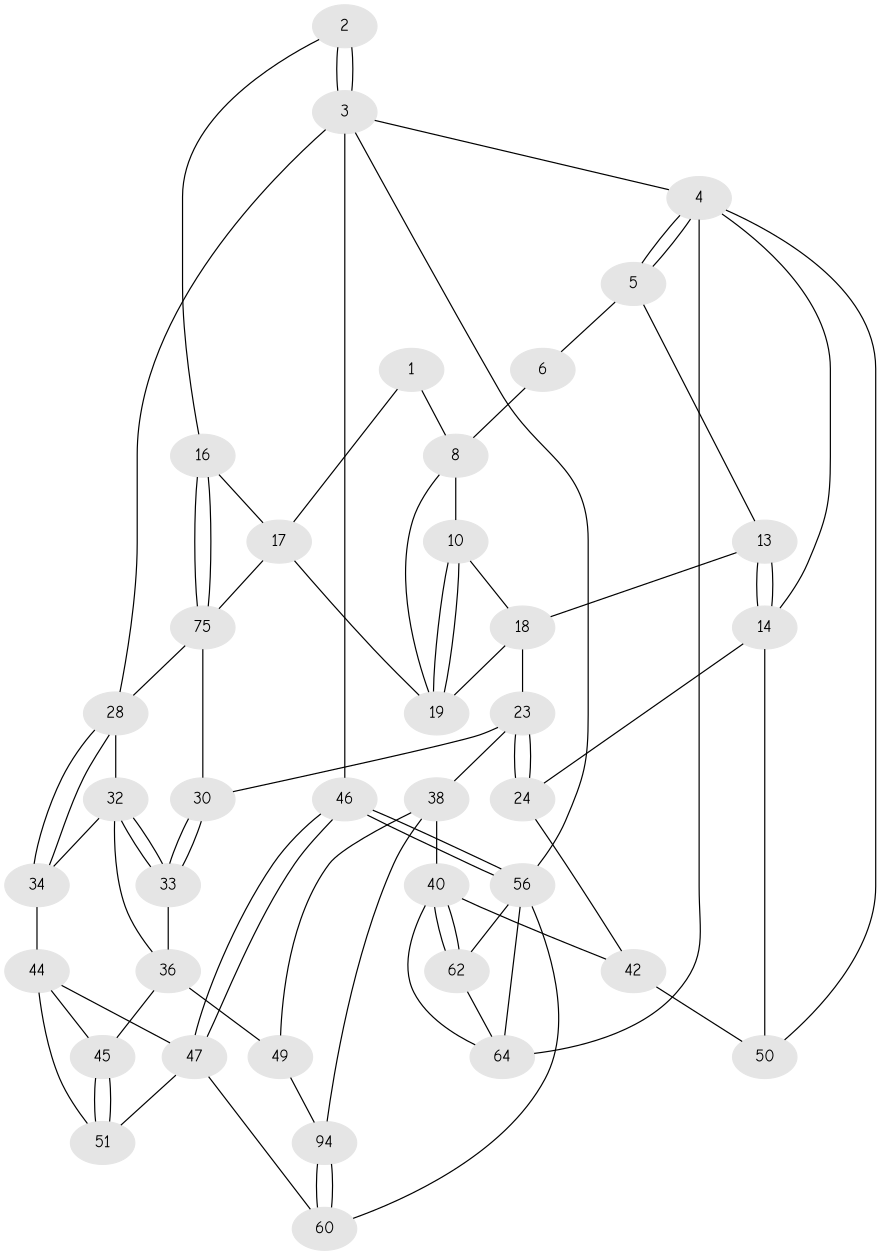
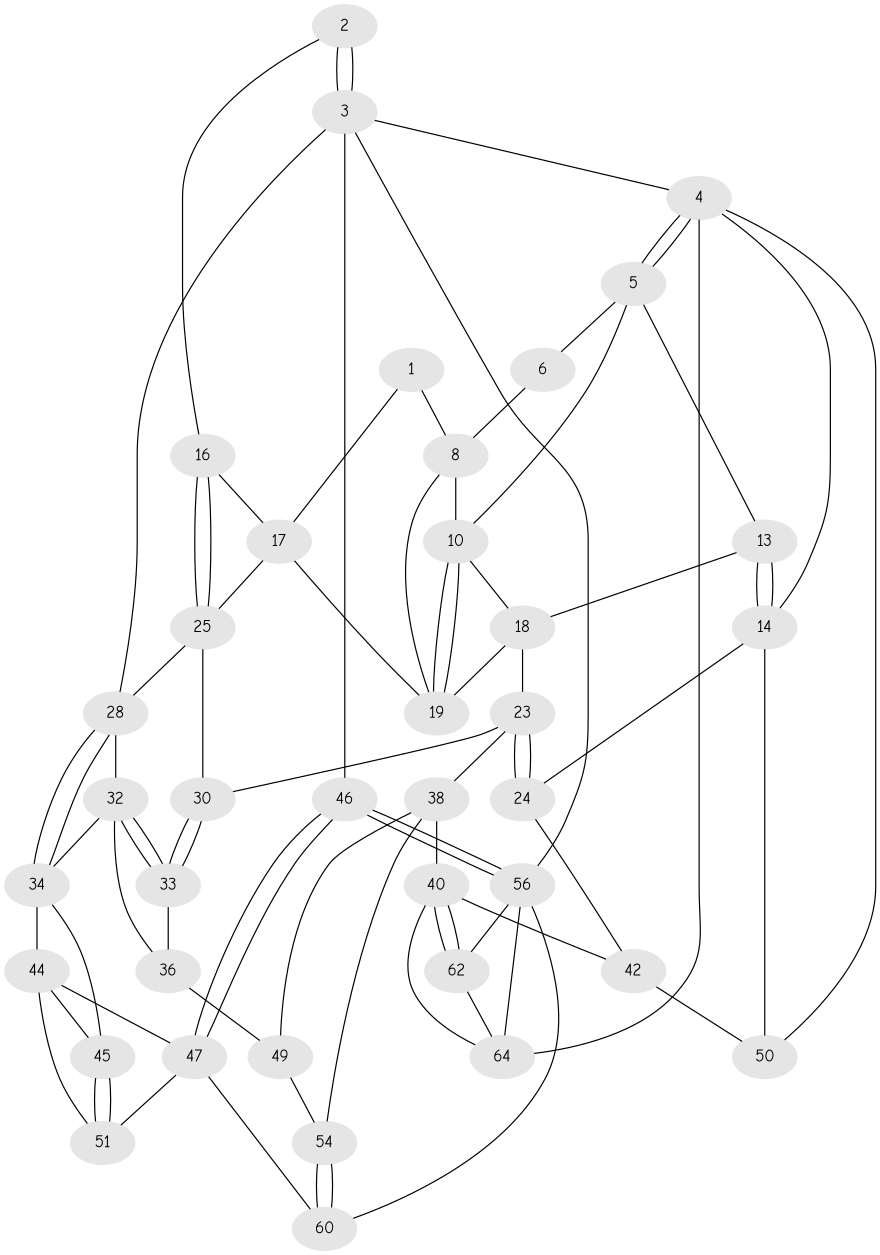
edge "5" -- "10": added
node "75": label "75" -> "25"
edge "36" -- "45": now "34" -- "45"
node "94": label "94" -> "54"
